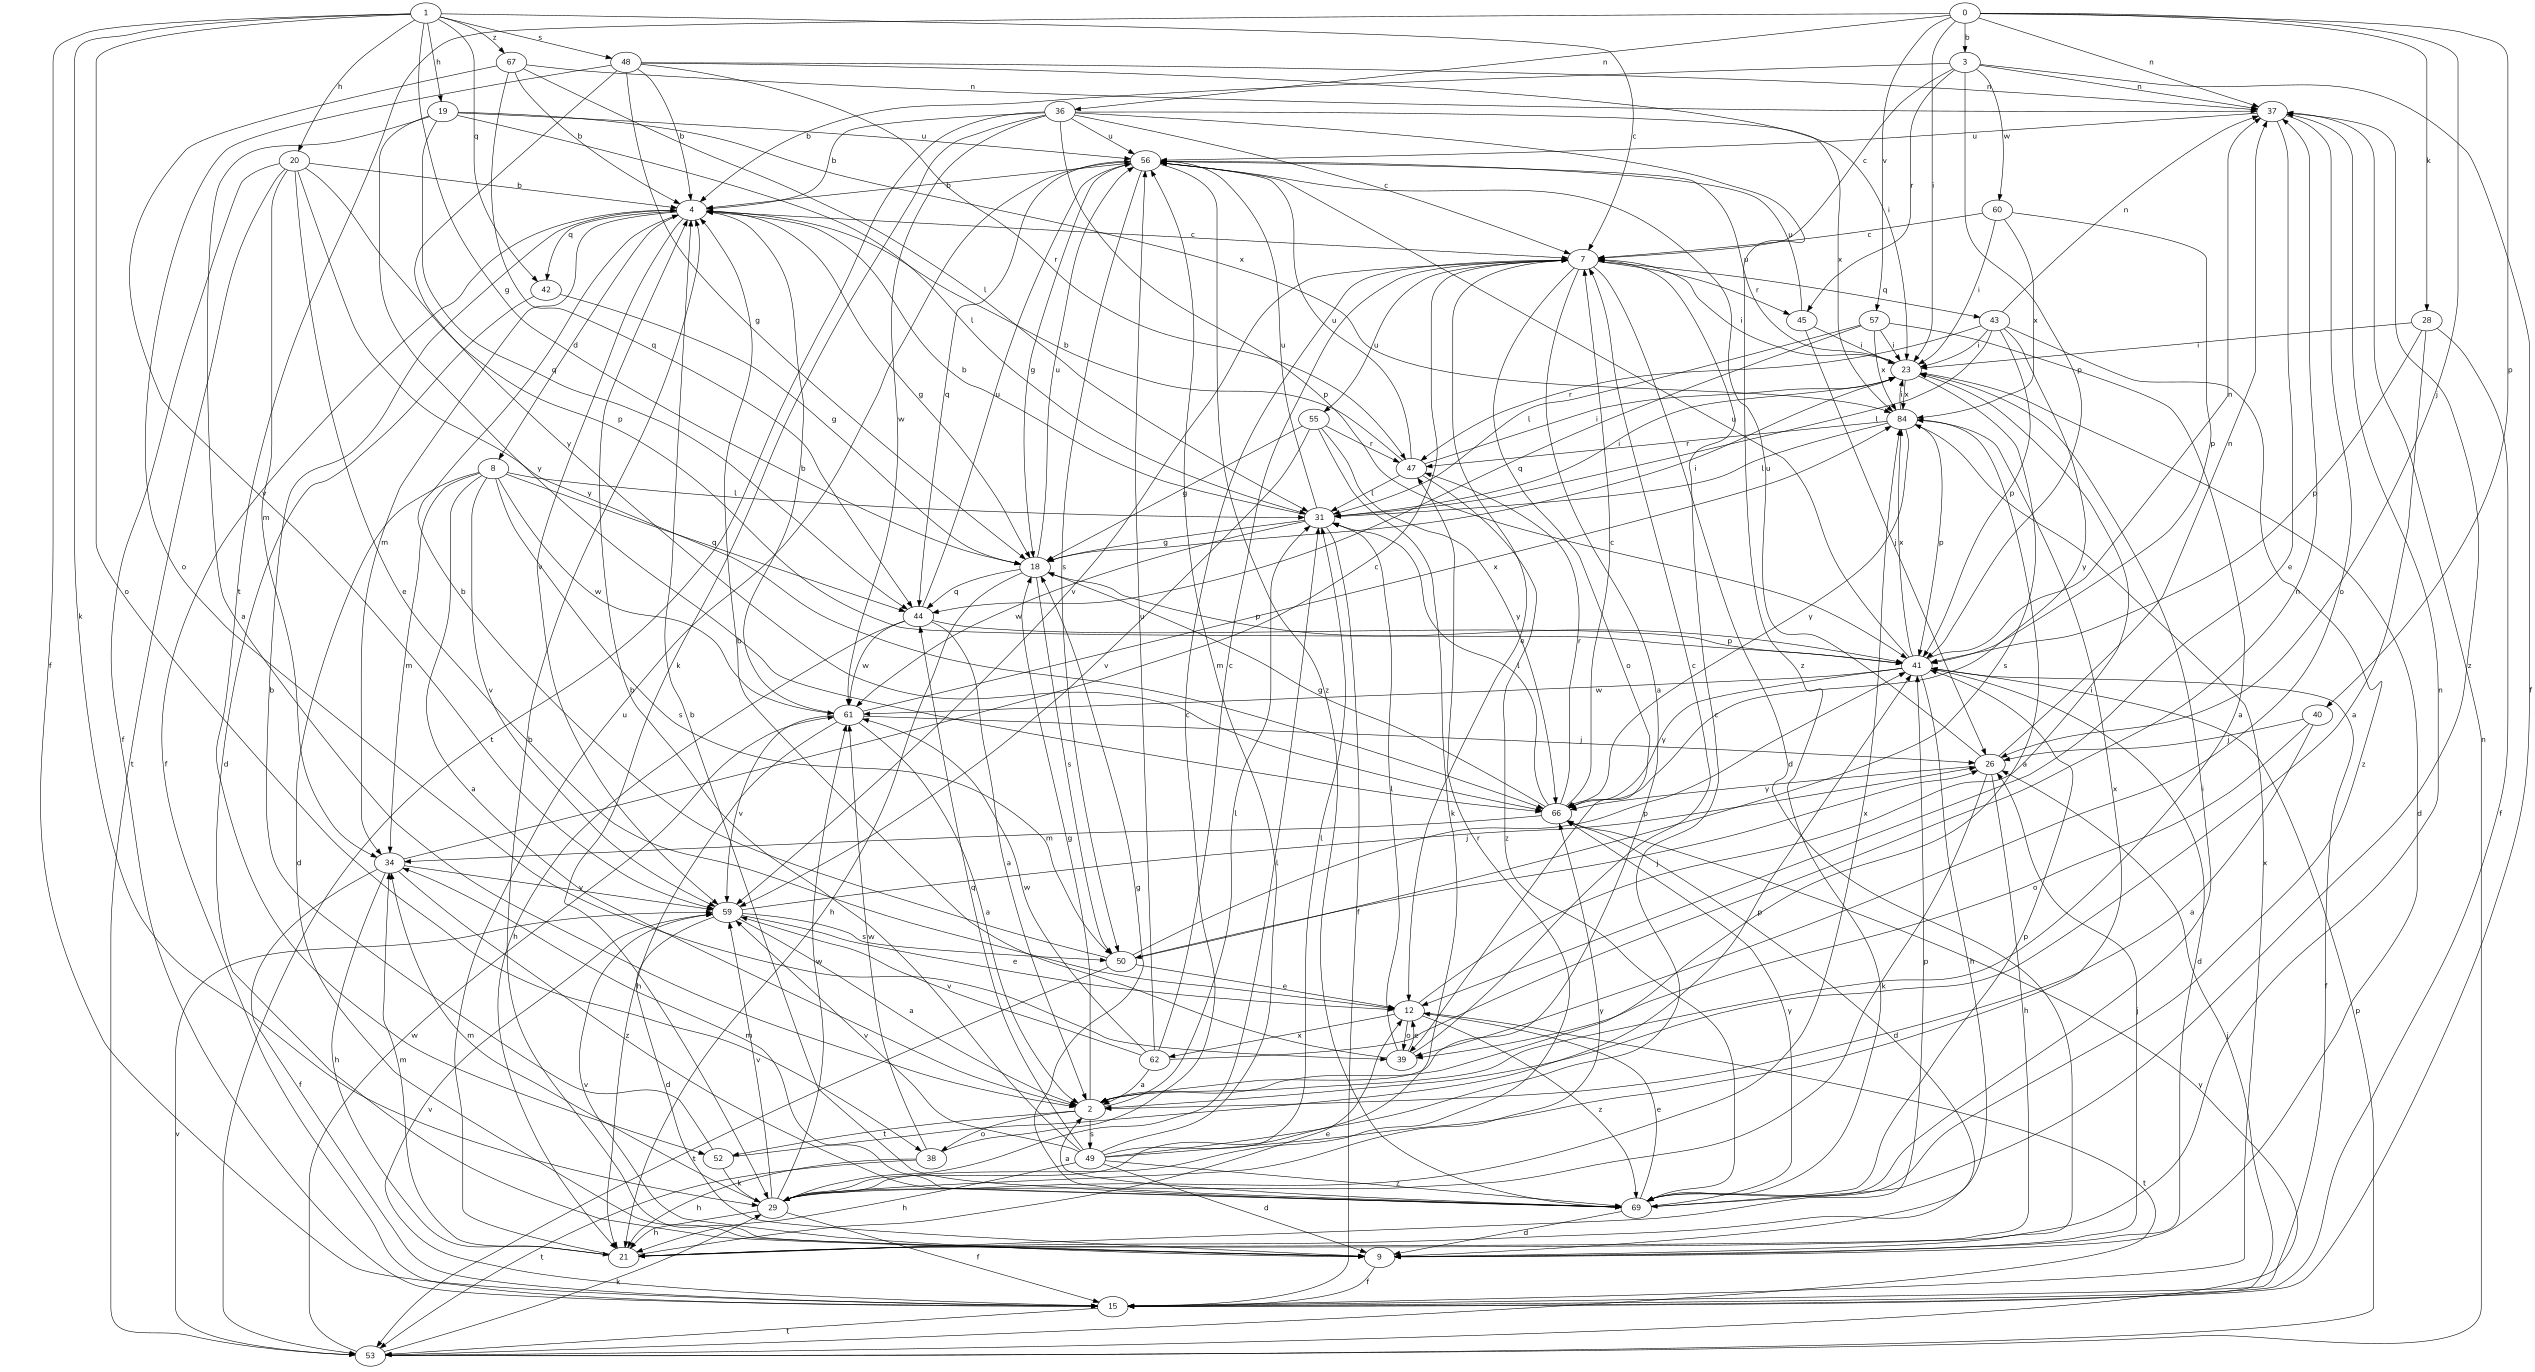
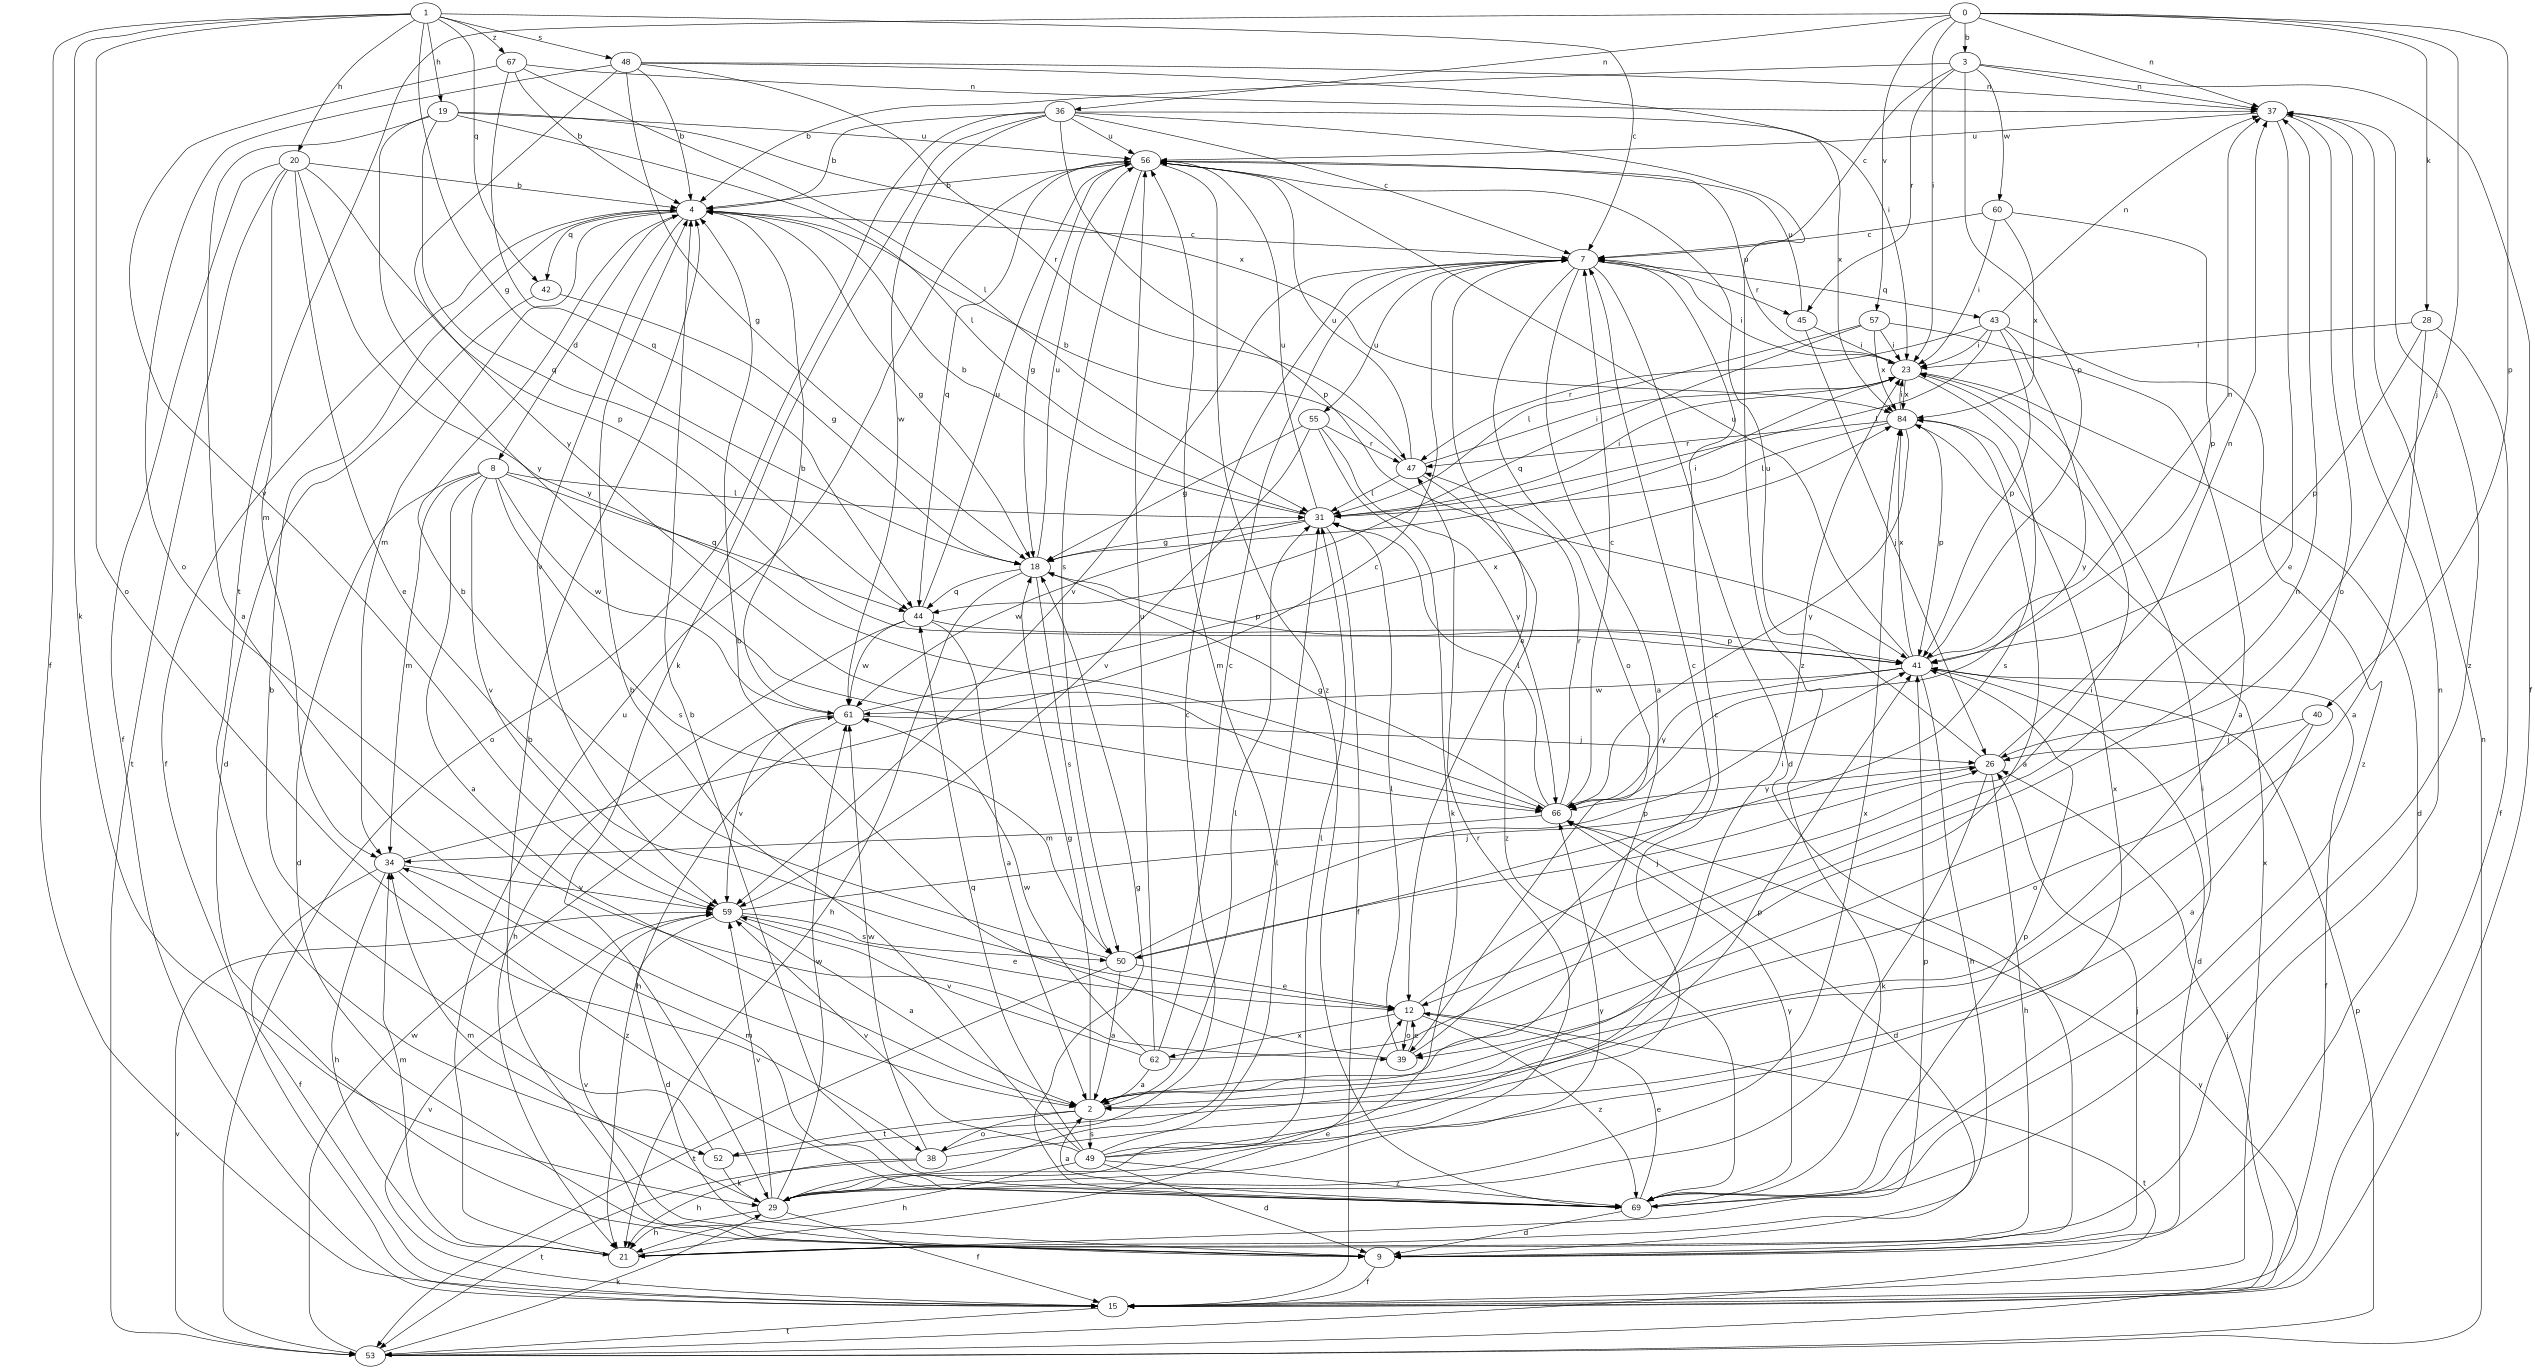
edge "36" -> "53": label "t" -> "o"
edge "61" -> "2": now "50" -> "2"
edge "38" -> "23": added, label "i"
